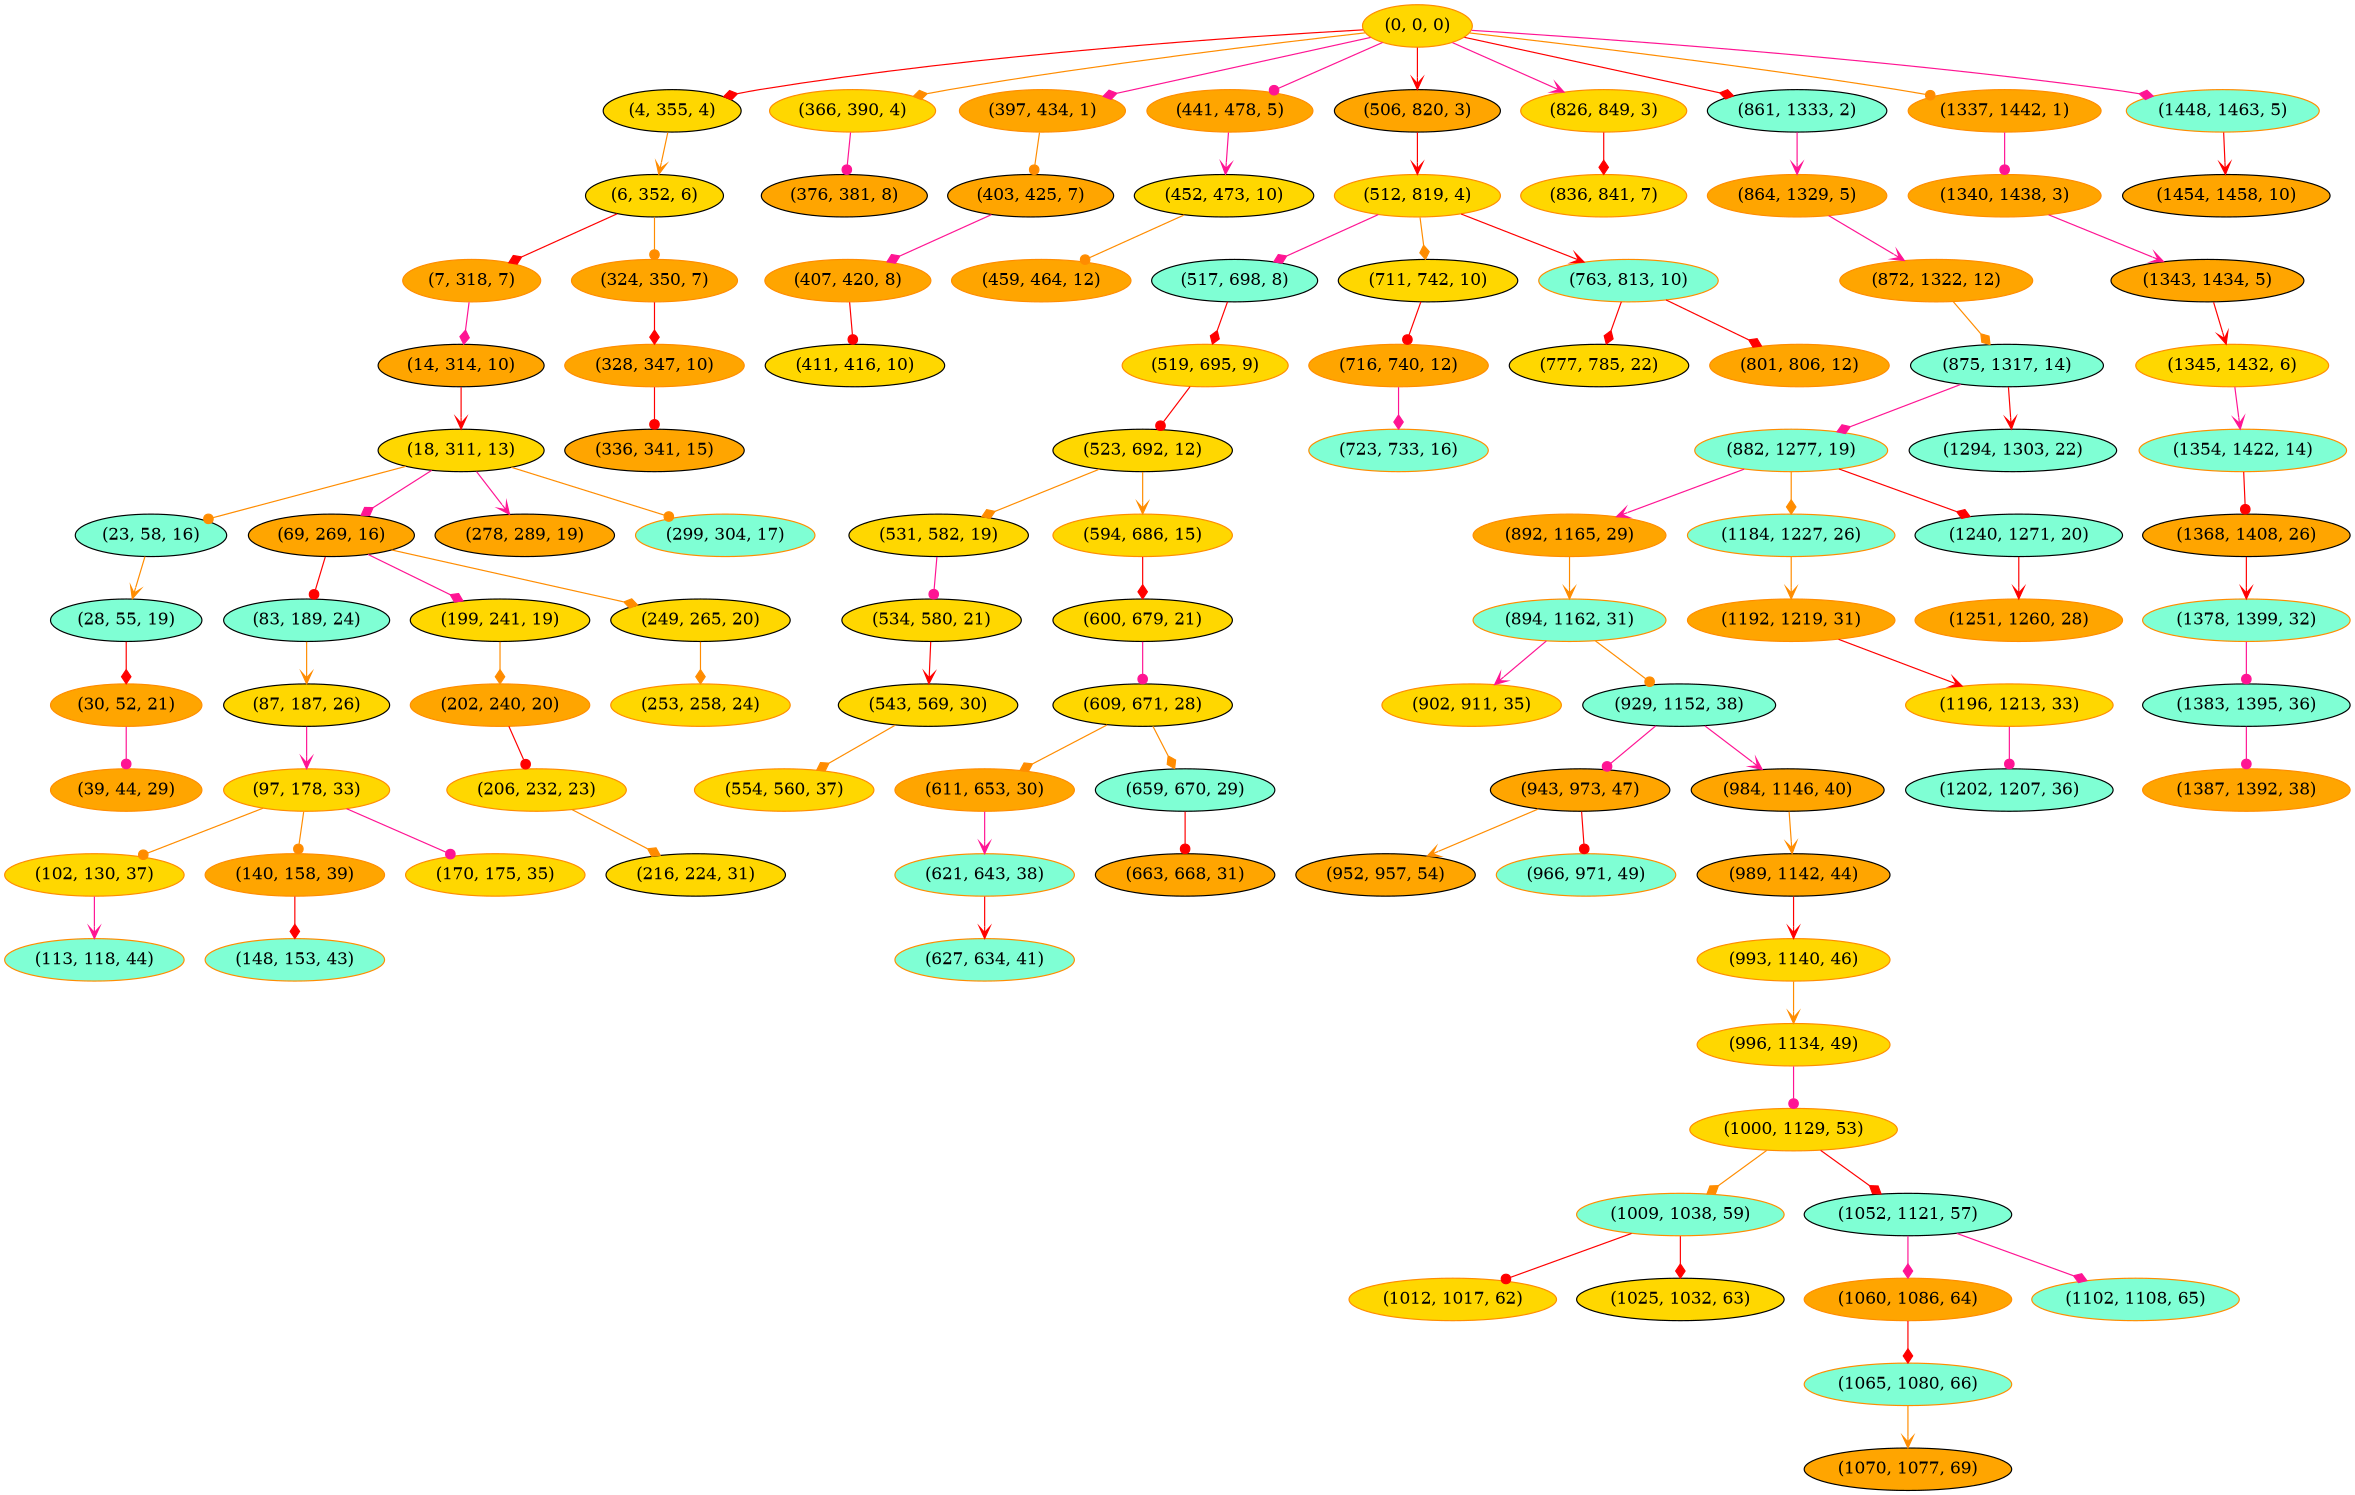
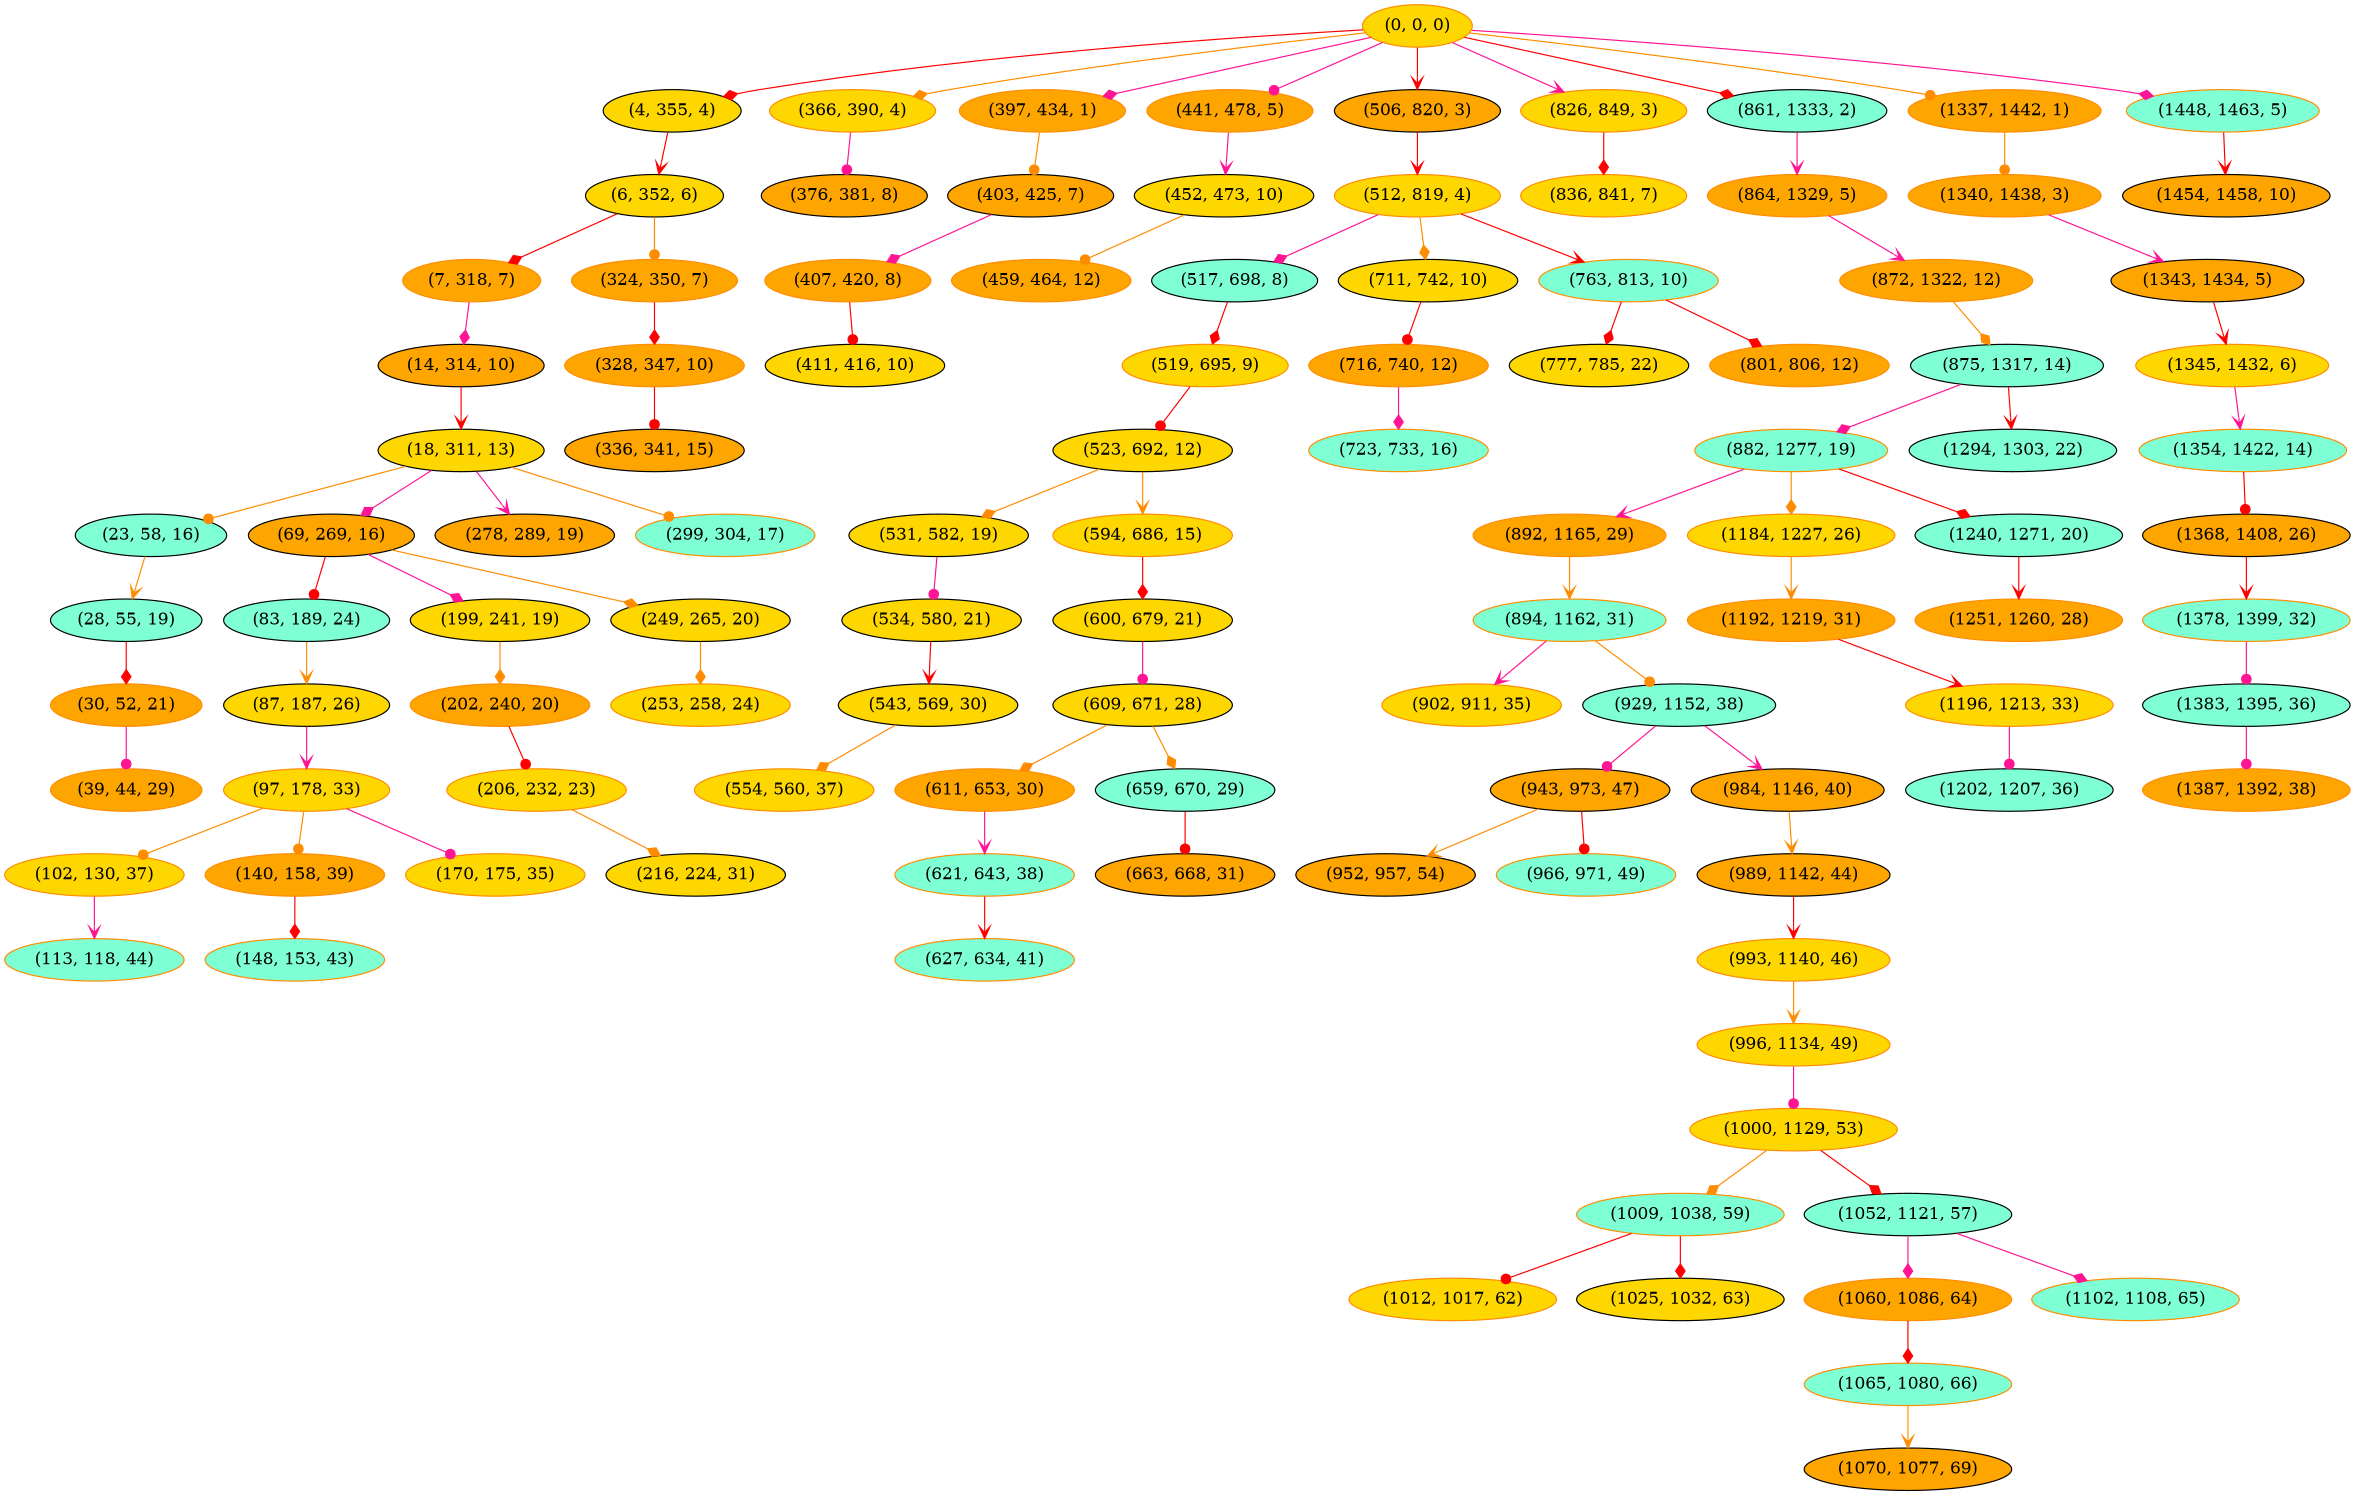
edge "(4, 355, 4)" -> "(6, 352, 6)": color darkorange -> red
edge "(1337, 1442, 1)" -> "(1340, 1438, 3)": color deeppink -> darkorange
node "(1184, 1227, 26)": fillcolor aquamarine -> gold
